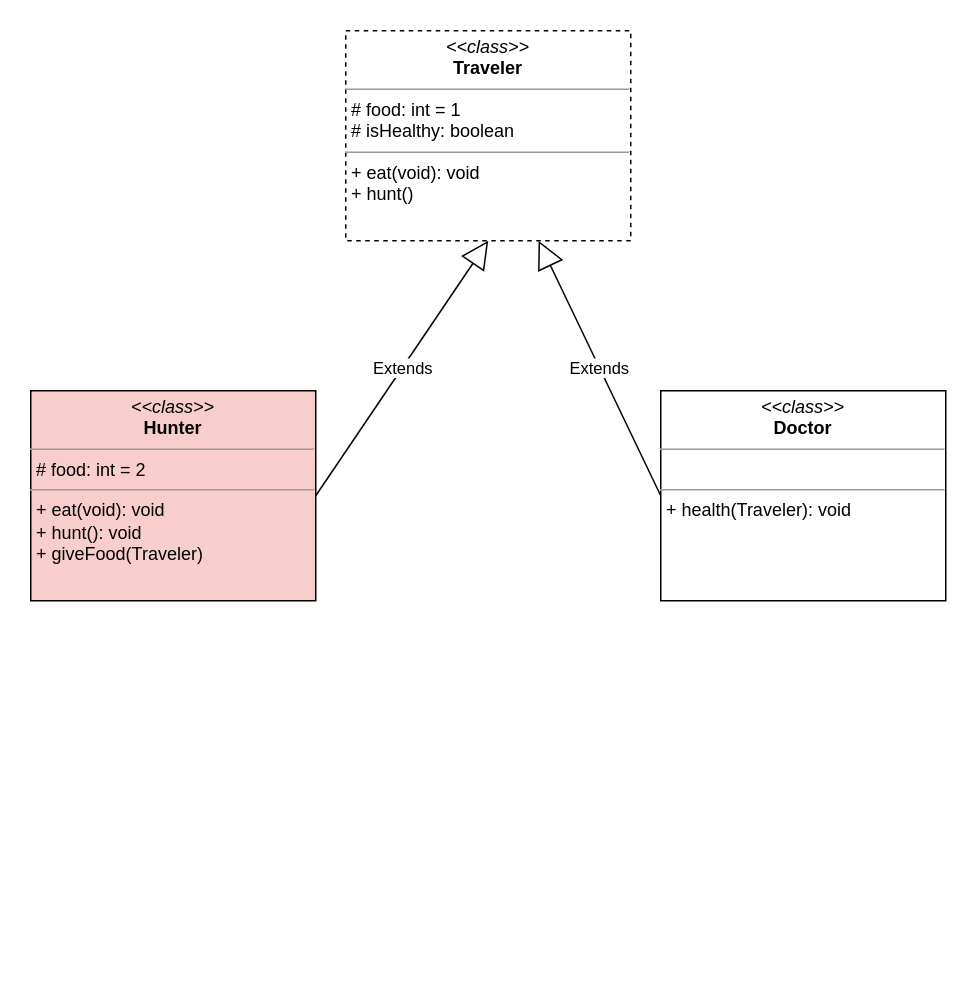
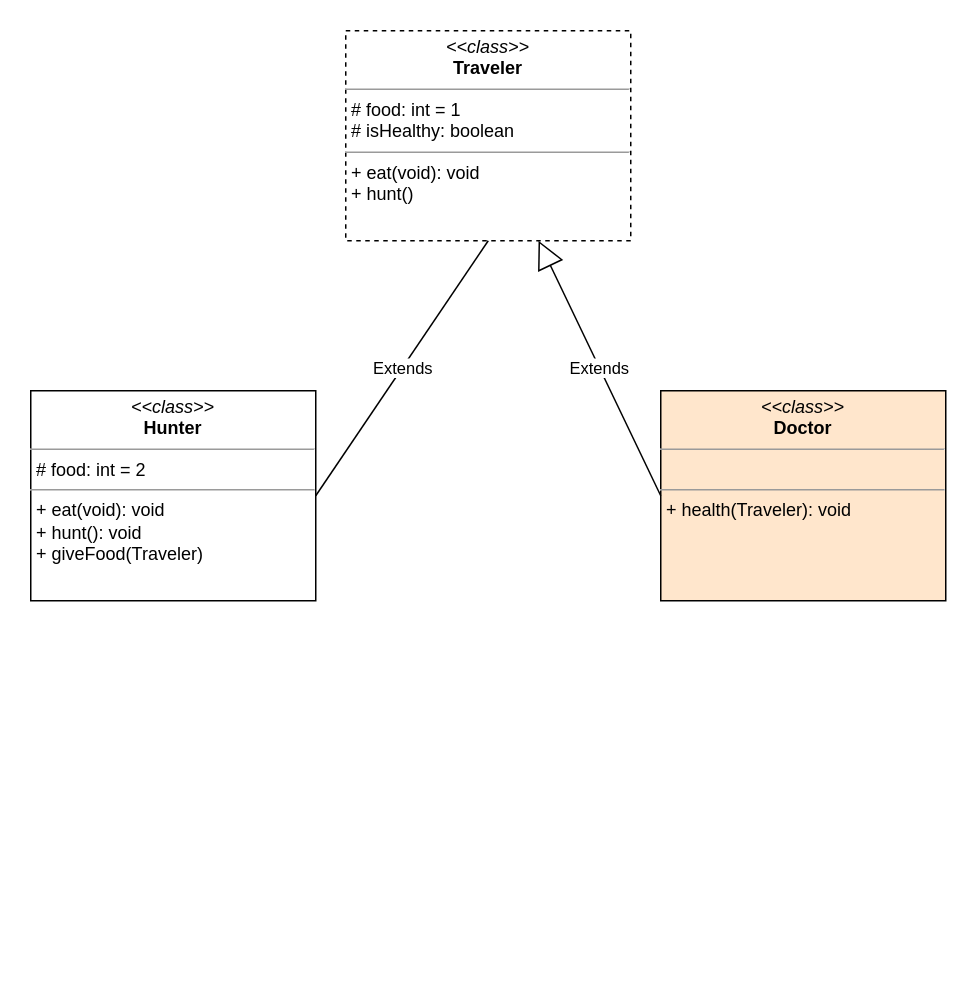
edge "<<class>> Hunter # food: int = 2 + eat(void): void + hunt(): void + giveFood(Traveler)" -> "<<class>> Traveler # food: int = 1 # isHealthy: boolean + eat(void): void + hunt()": arrowhead block -> none
node "<<class>> Hunter # food: int = 2 + eat(void): void + hunt(): void + giveFood(Traveler)": fillcolor #f8cecc -> #ffffff
node "<<class>> Doctor + health(Traveler): void": fillcolor #ffffff -> #ffe6cc
